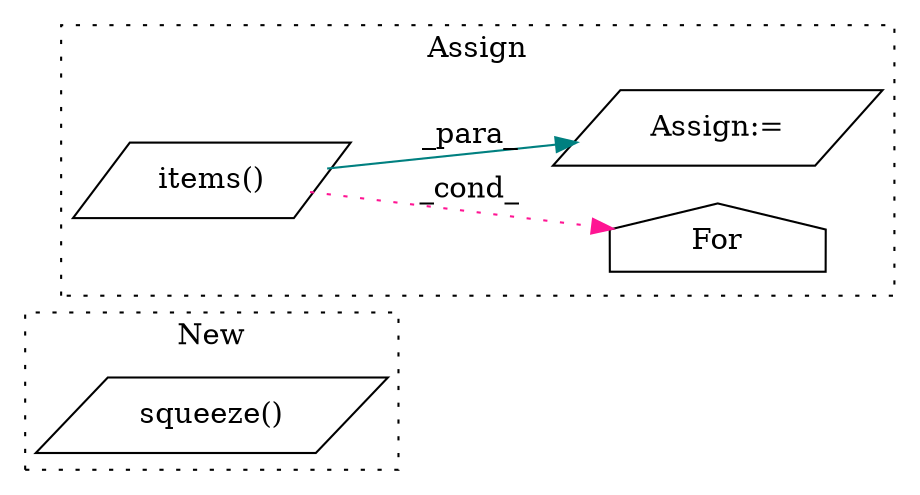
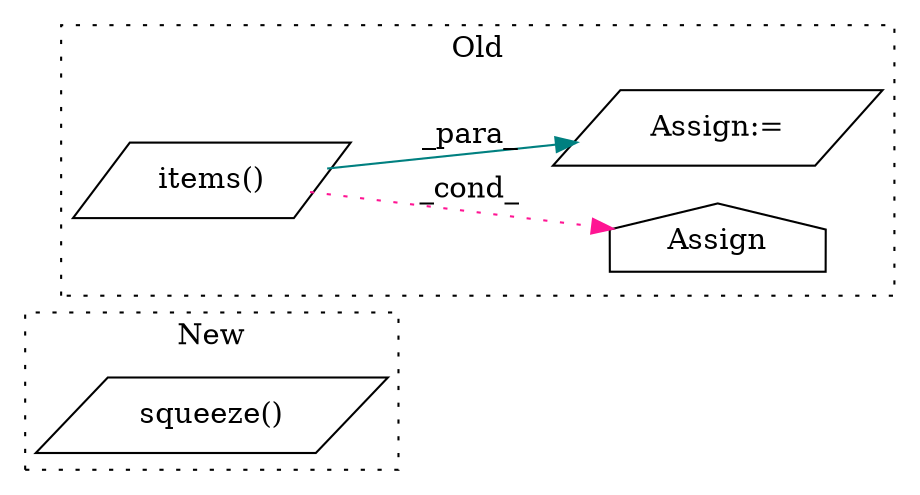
cluster "Assign": label "Assign" -> "Old"
node "For": label "For" -> "Assign"
